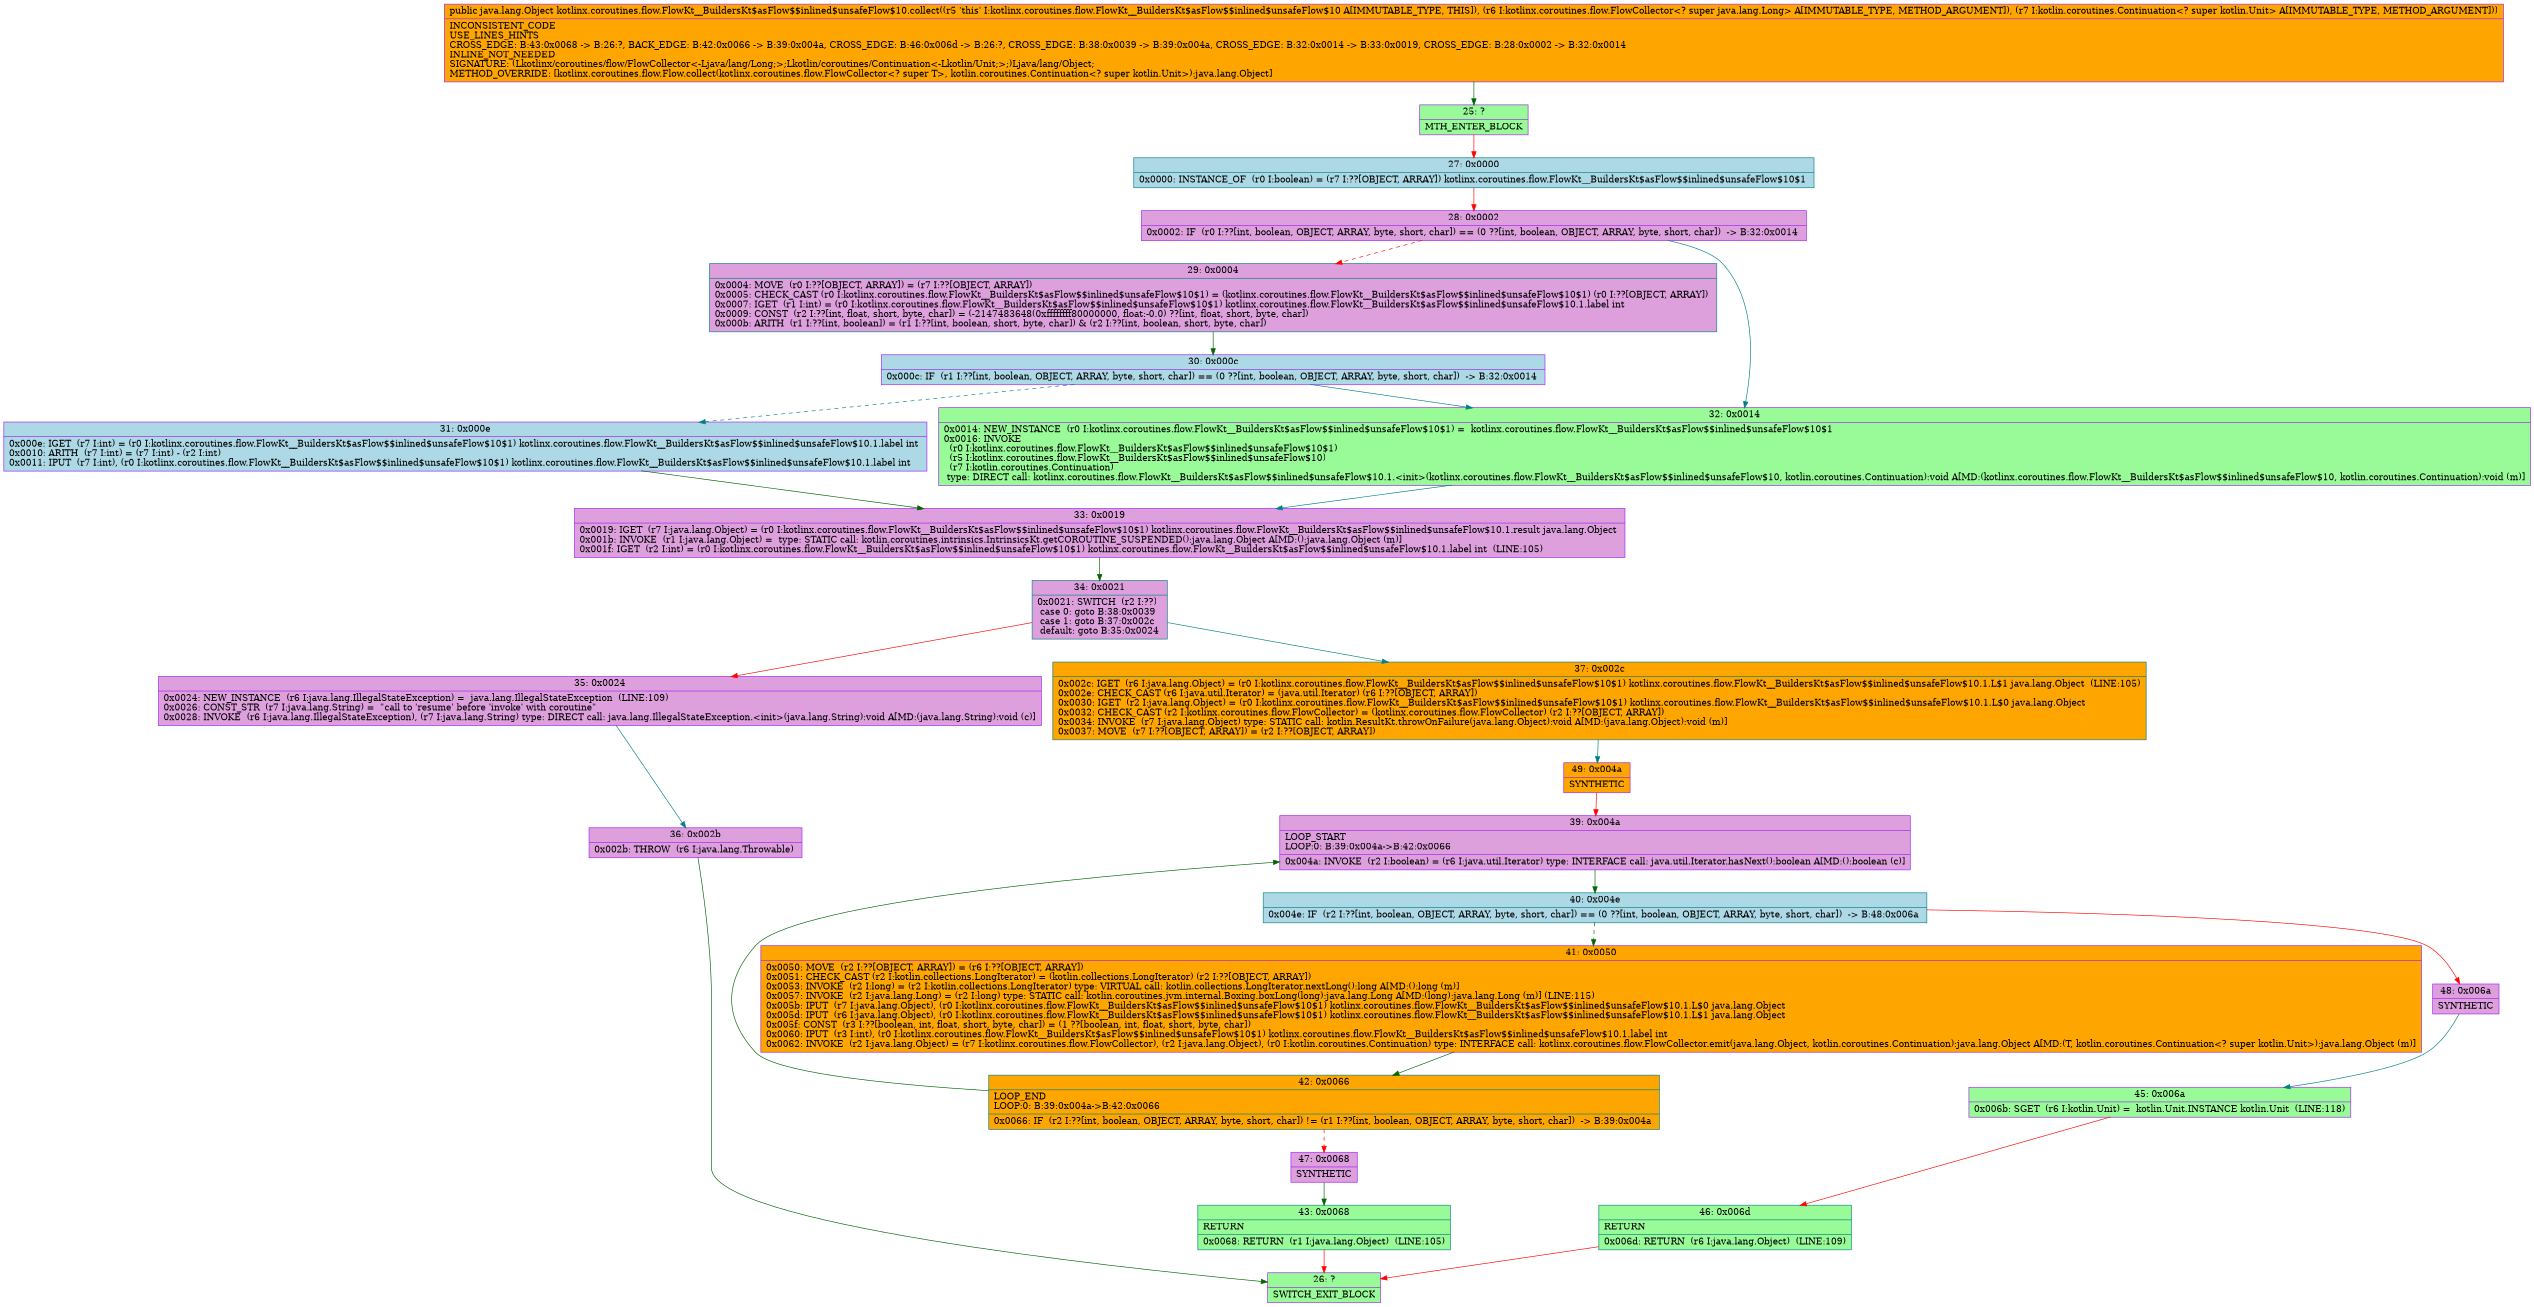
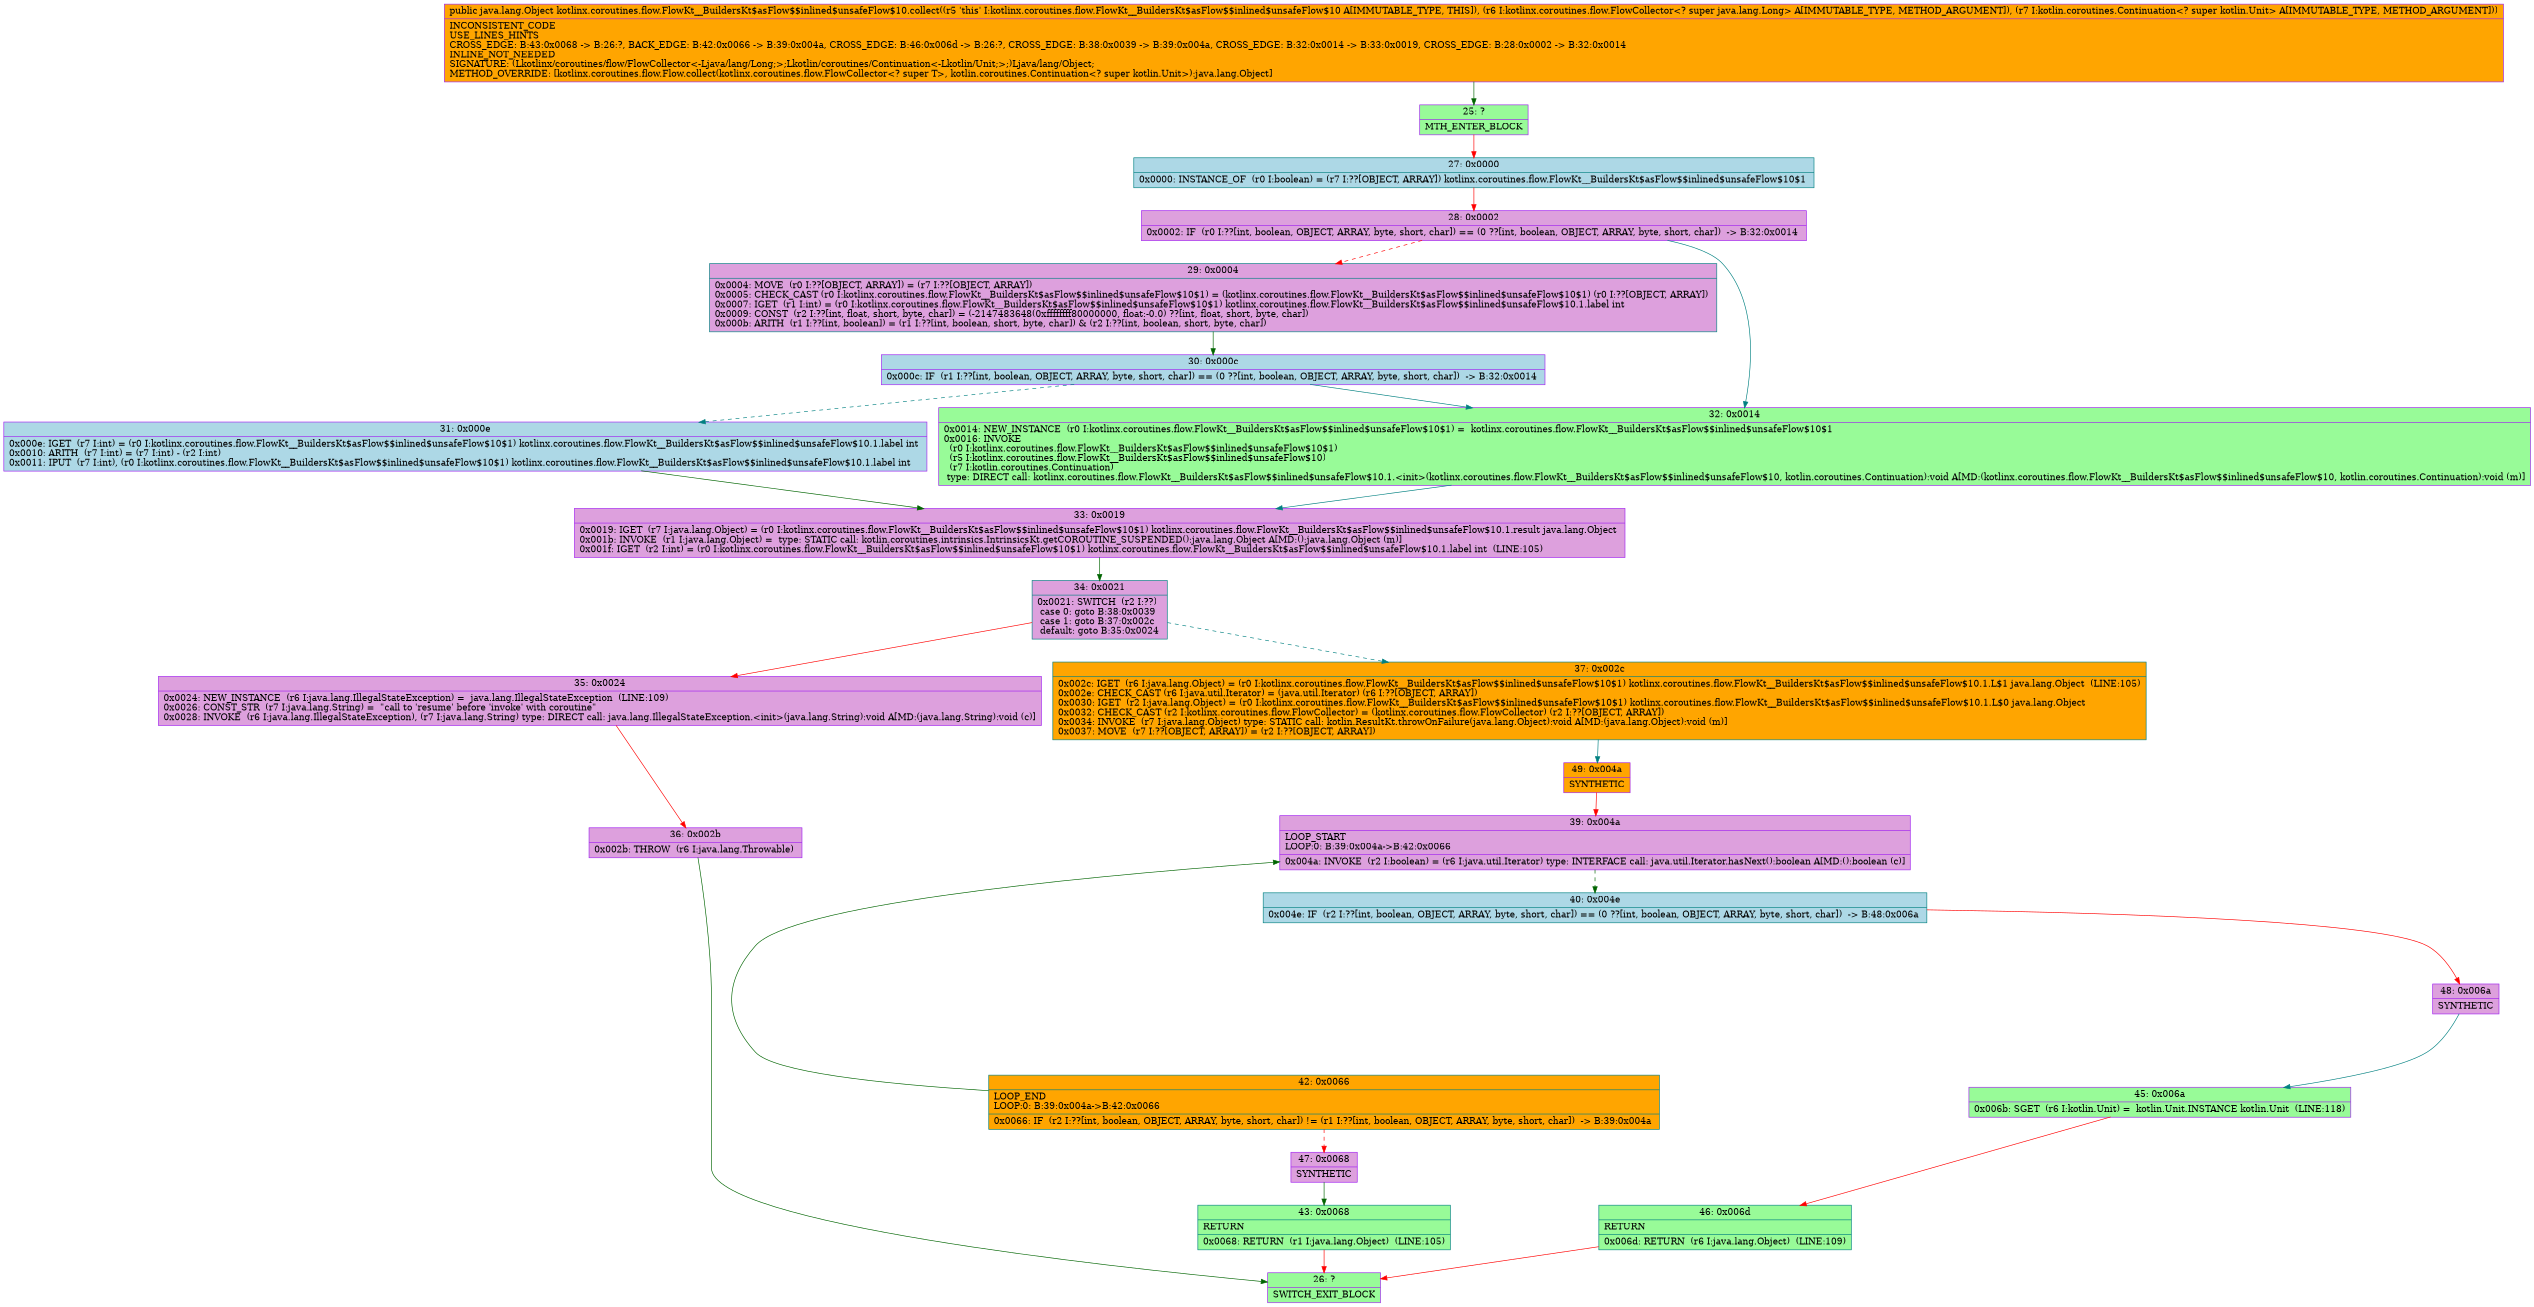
edge "34: 0x0021" -> "37: 0x002c": style solid -> dashed
edge "35: 0x0024" -> "36: 0x002b": color teal -> red
edge "39: 0x004a" -> "40: 0x004e": style solid -> dashed
node "41: 0x0050": removed
